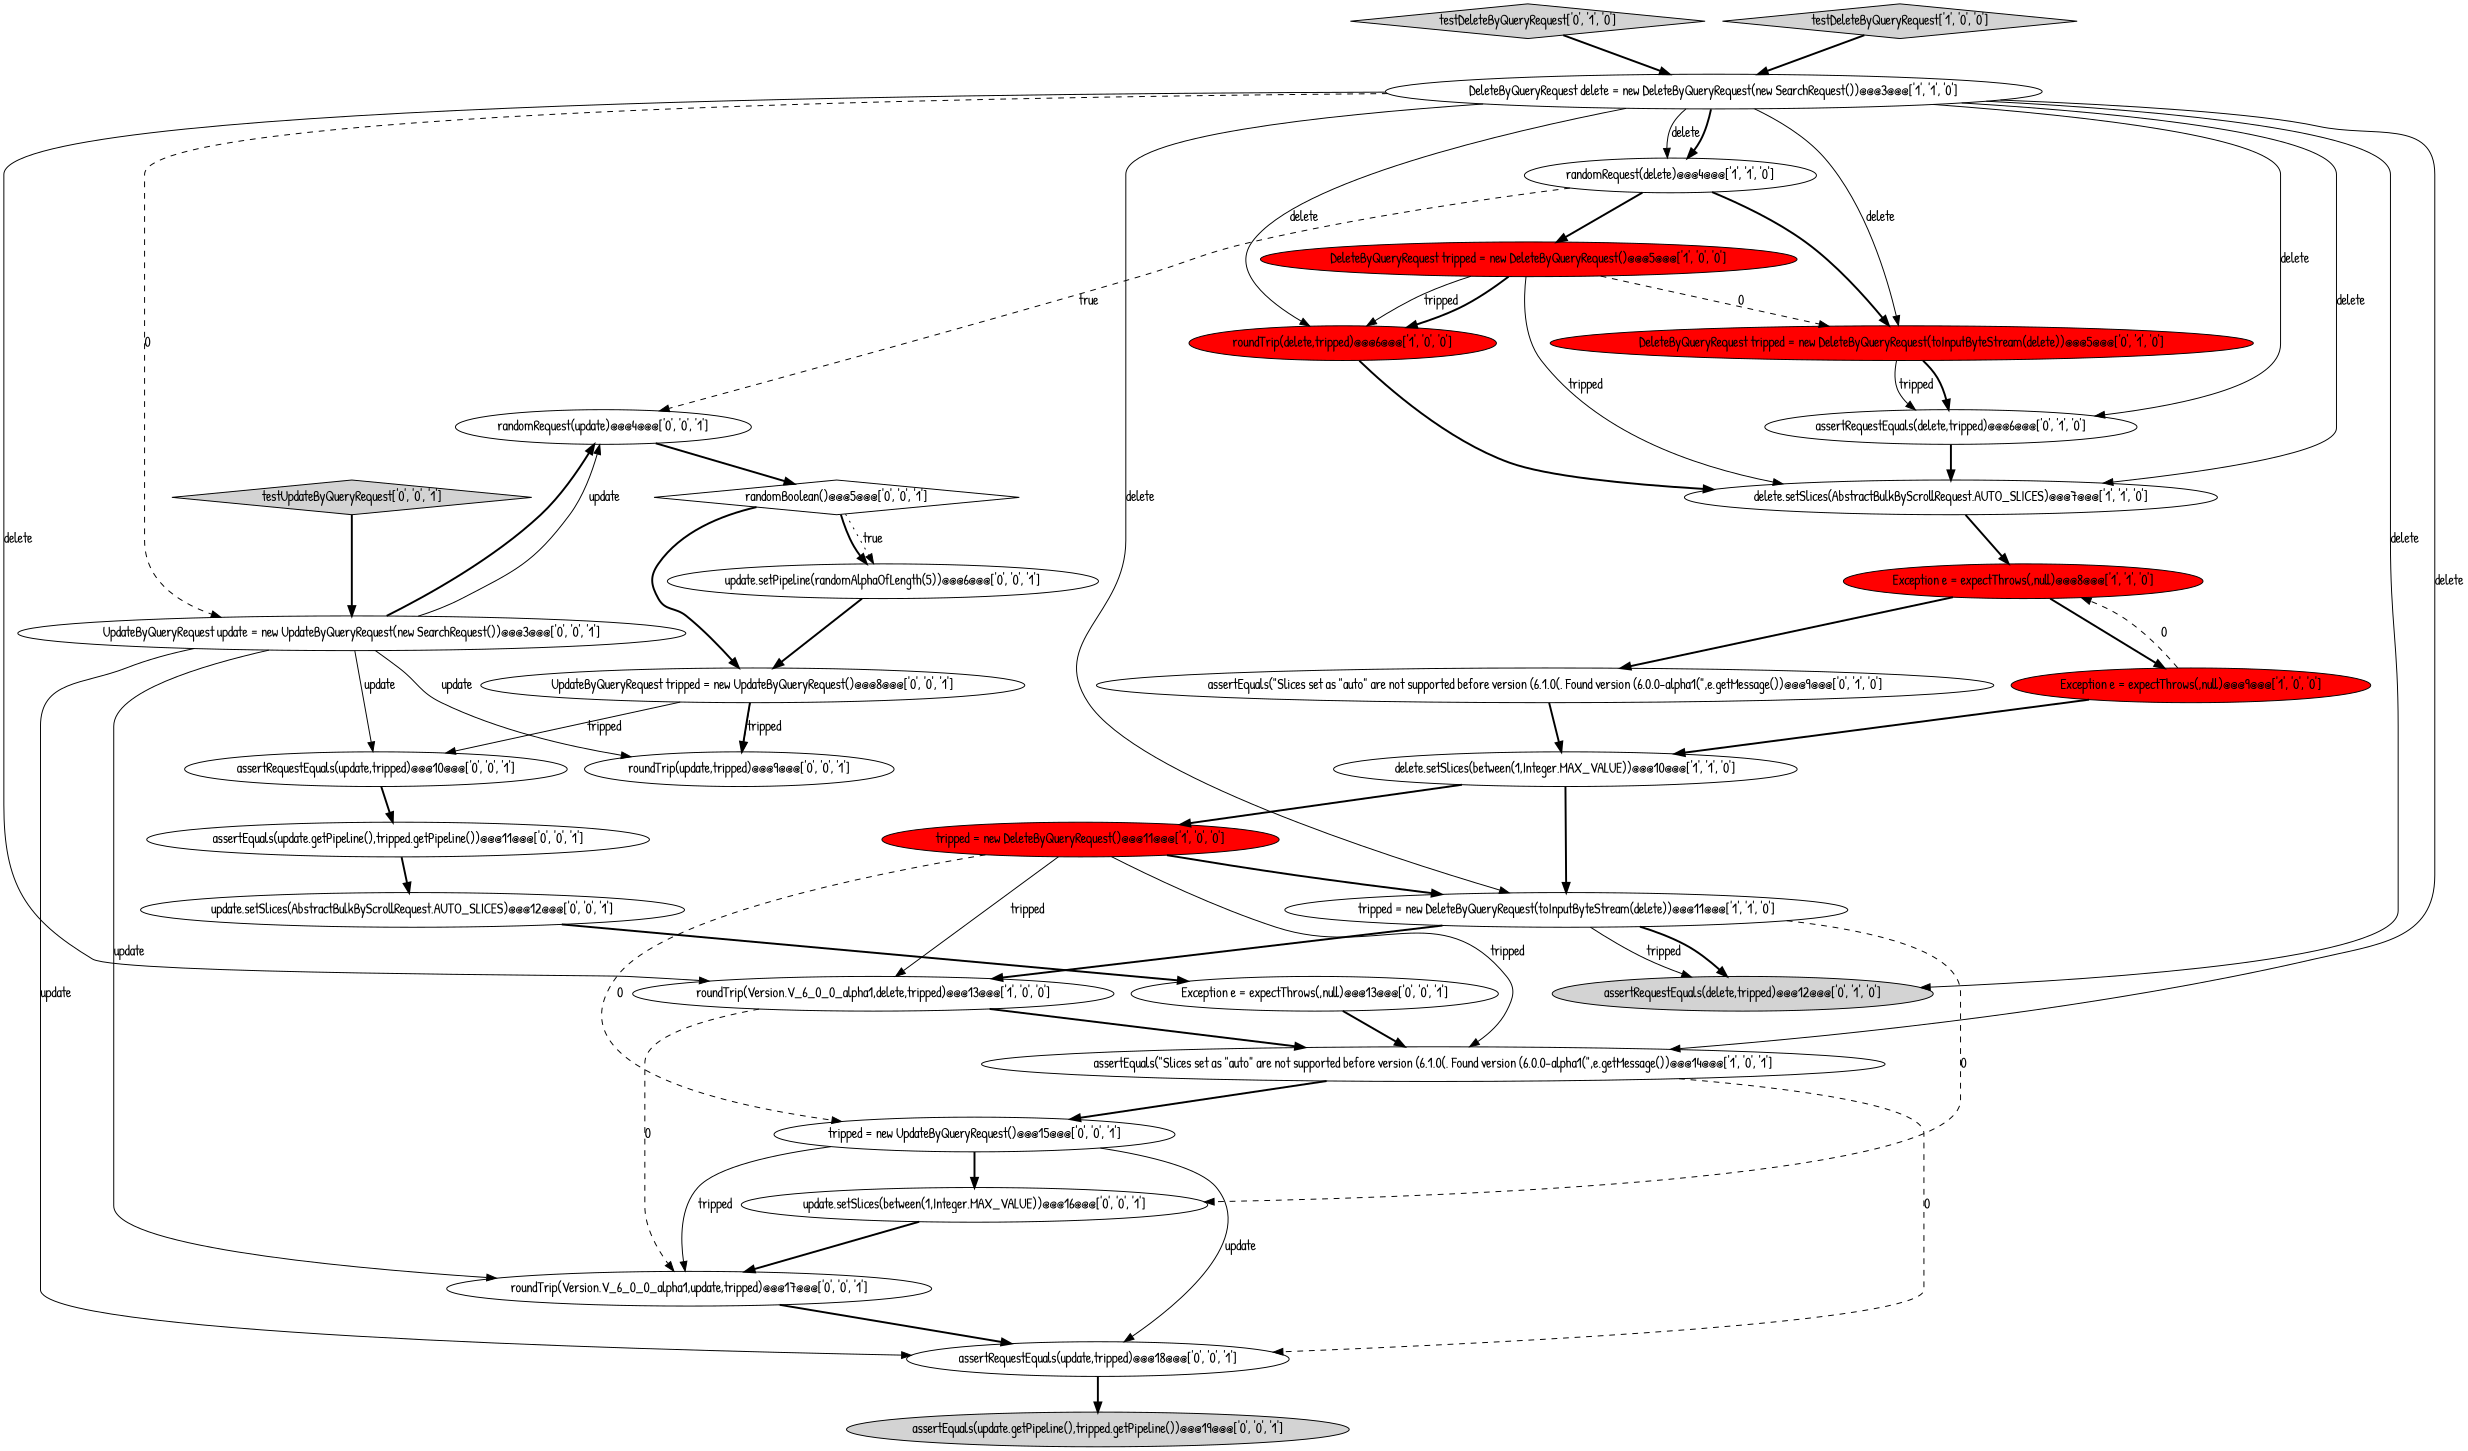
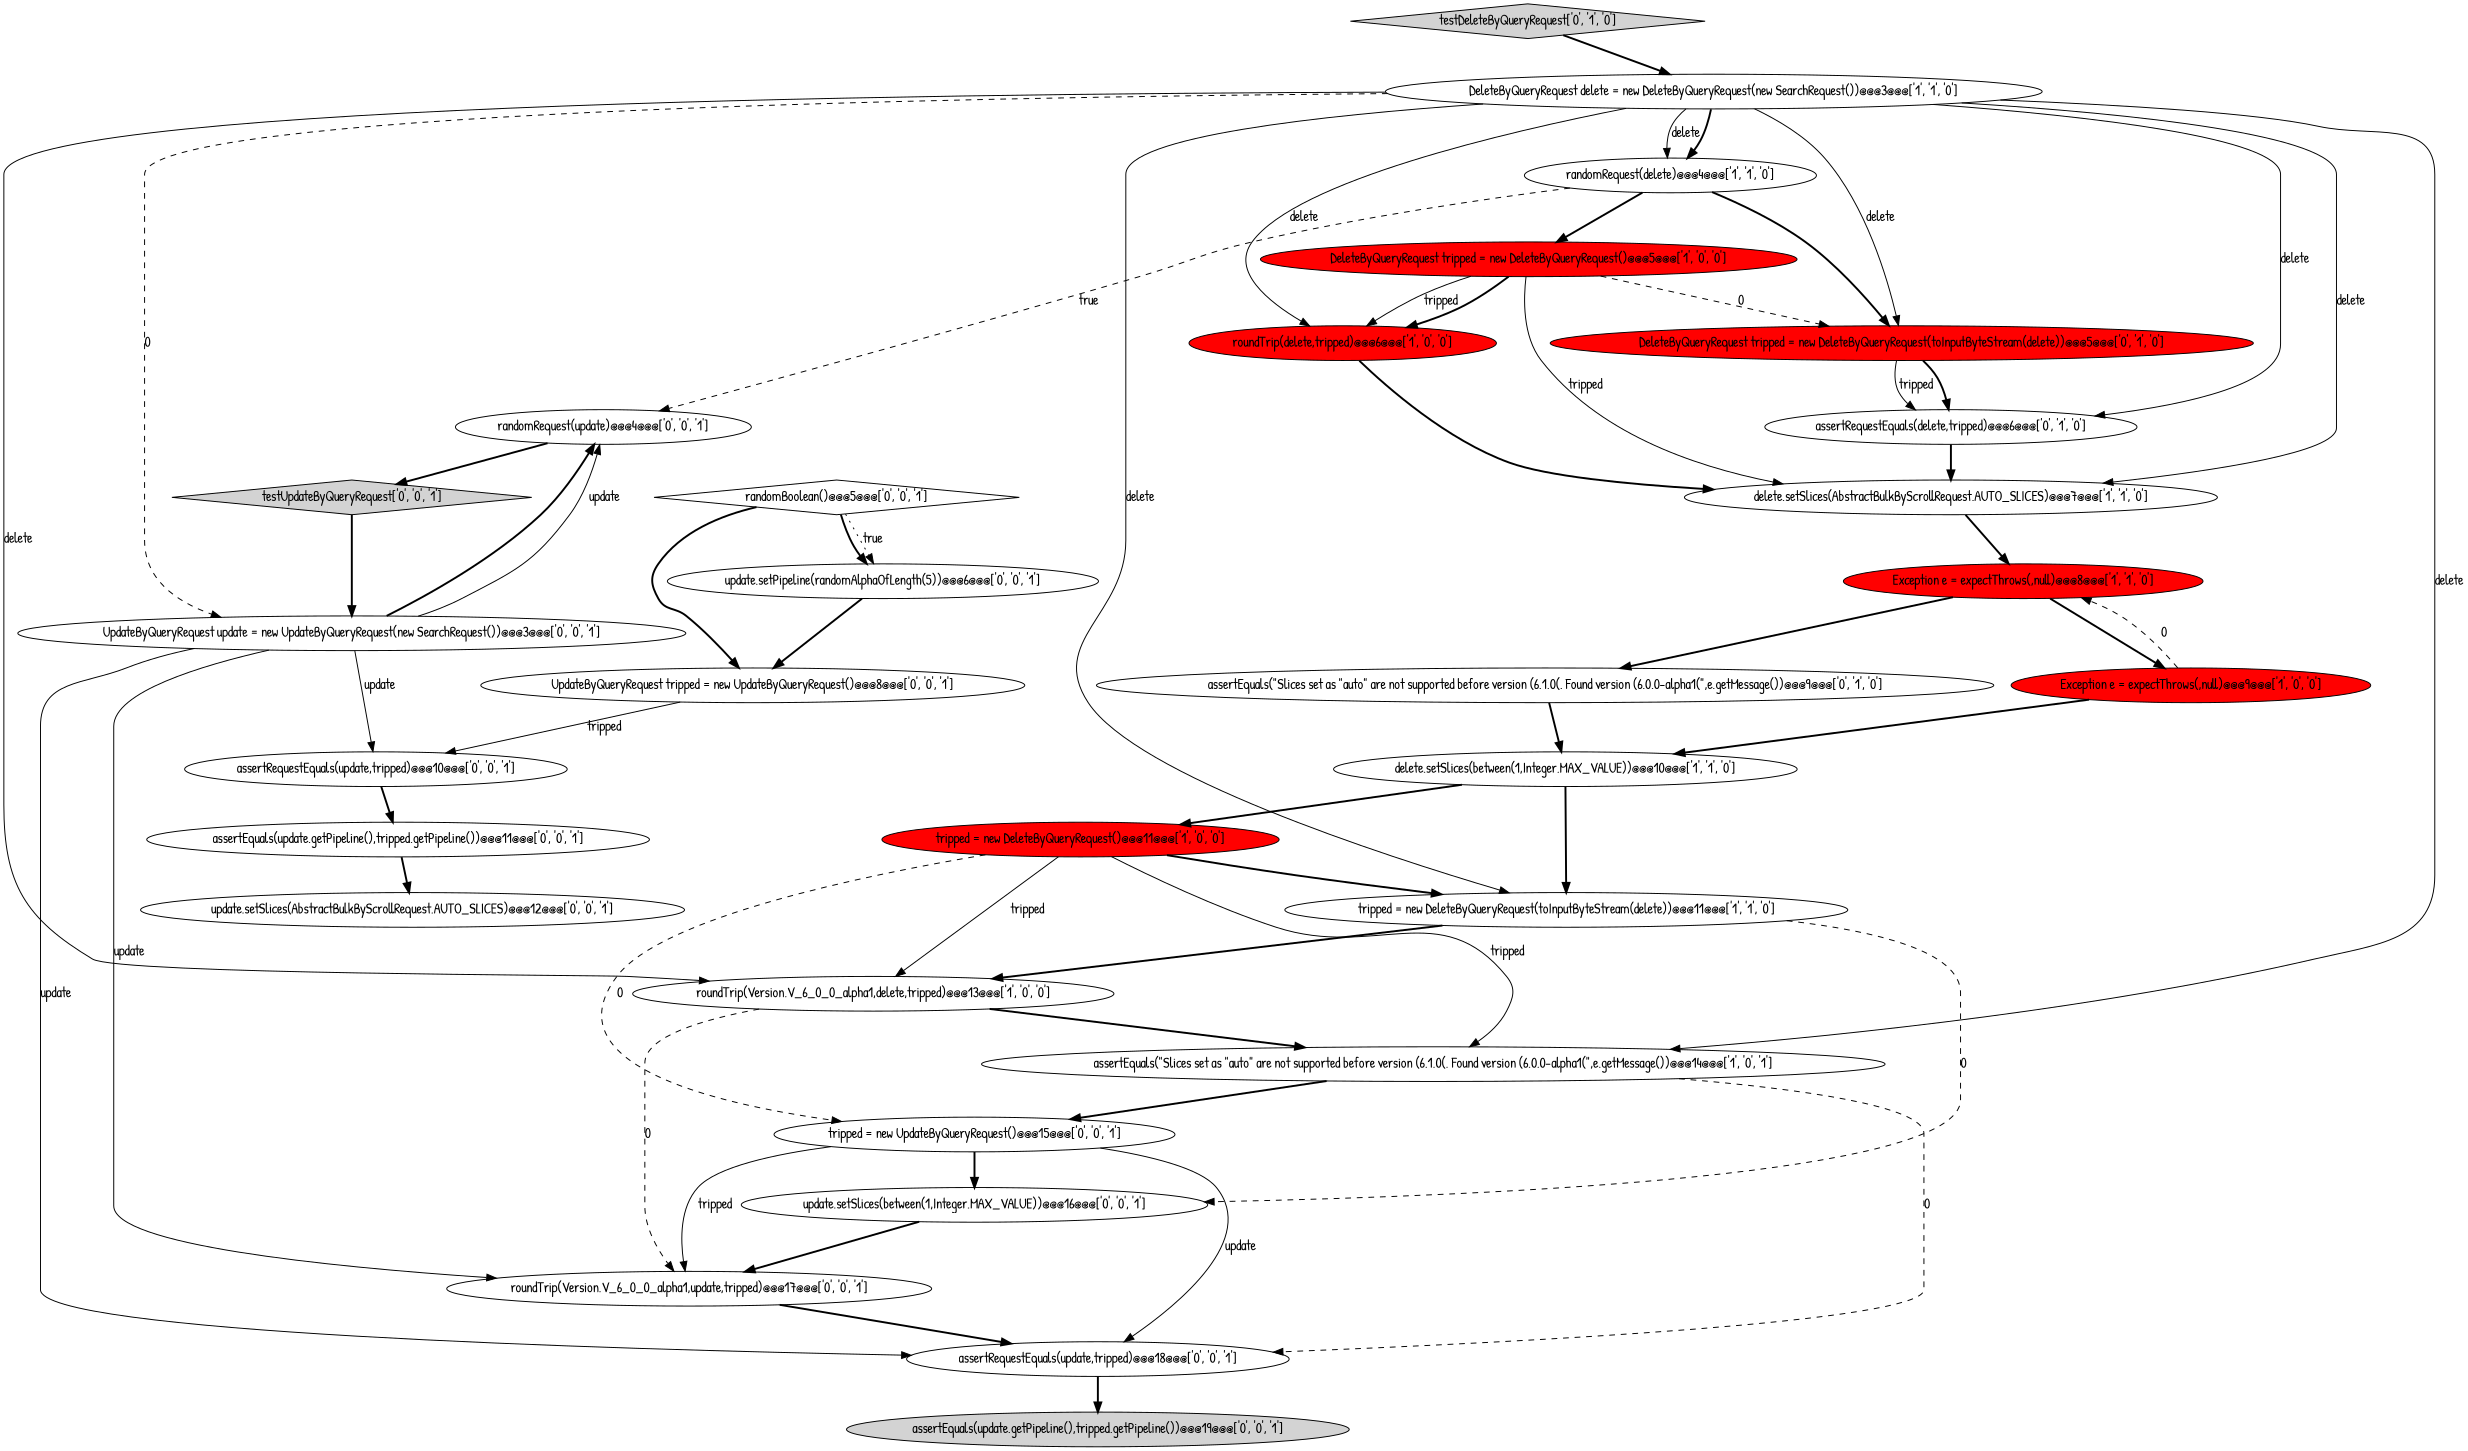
node "testDeleteByQueryRequest['1', '0', '0']": removed
edge "randomRequest(update)@@@4@@@['0', '0', '1']" -> "randomBoolean()@@@5@@@['0', '0', '1']": now "randomRequest(update)@@@4@@@['0', '0', '1']" -> "testUpdateByQueryRequest['0', '0', '1']"
node "roundTrip(update,tripped)@@@9@@@['0', '0', '1']": removed
node "Exception e = expectThrows(,null)@@@13@@@['0', '0', '1']": removed
node "assertRequestEquals(delete,tripped)@@@12@@@['0', '1', '0']": removed
